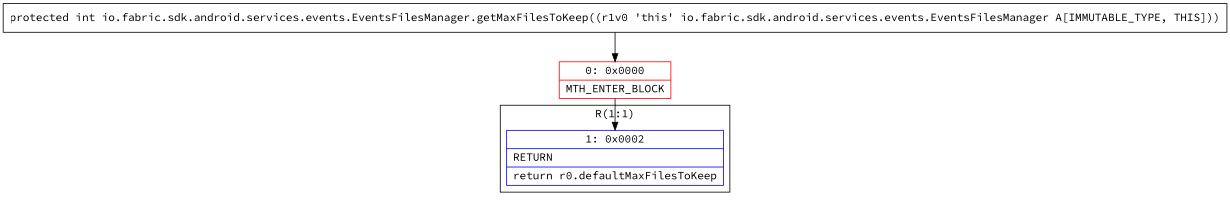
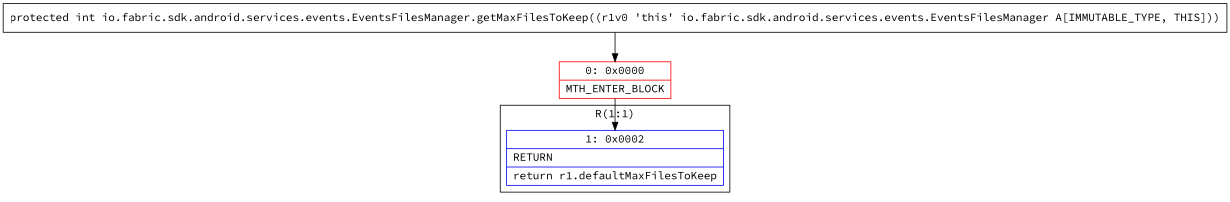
node "1: 0x0002": text "return r0.defaultMaxFilesToKeep" -> "return r1.defaultMaxFilesToKeep"
